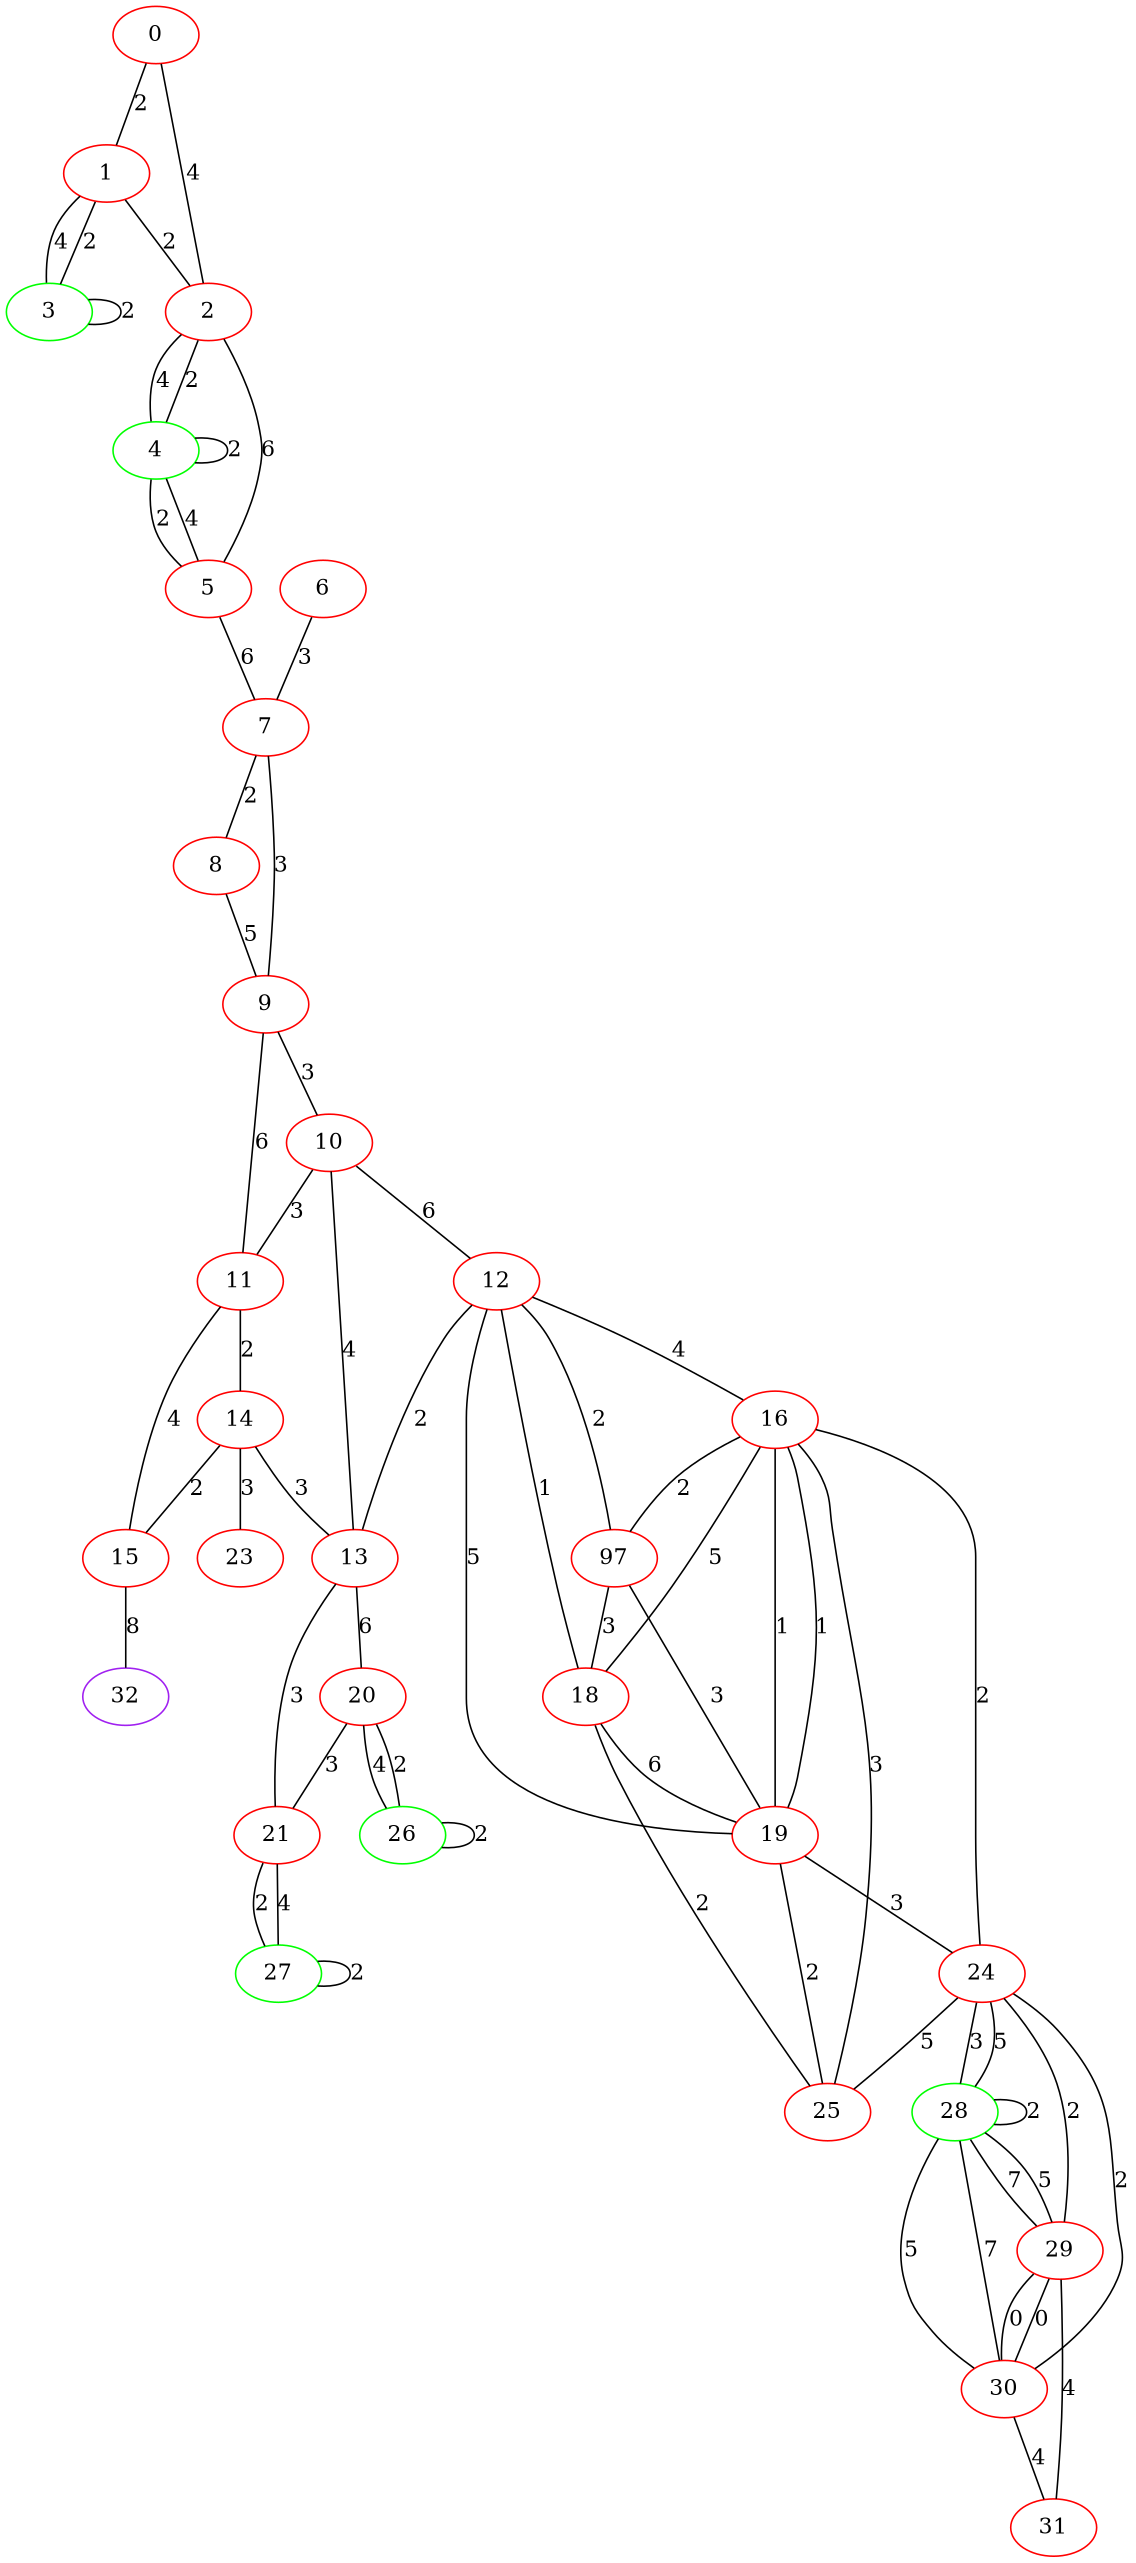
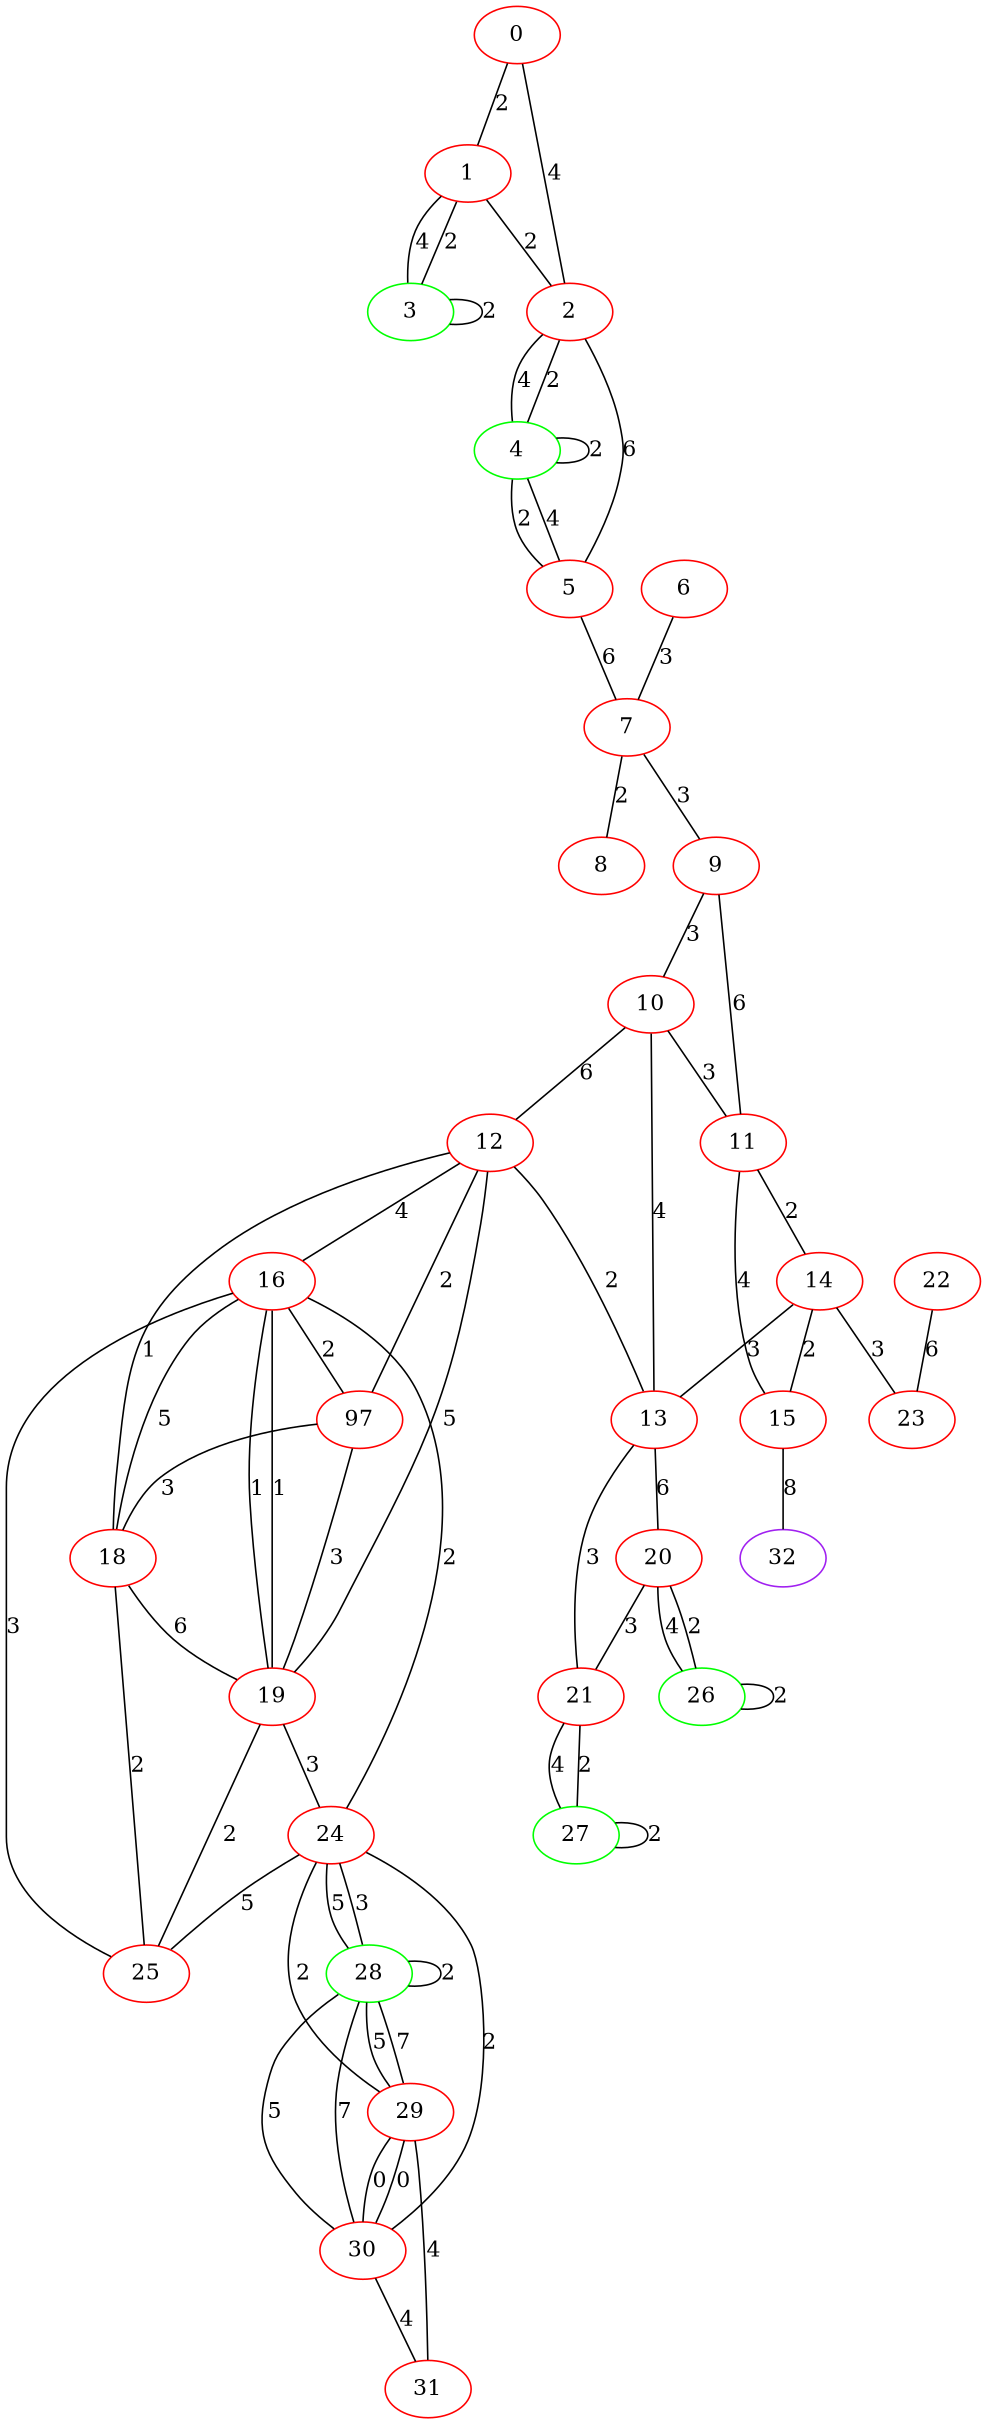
edge "8" -- "9": removed, label "5"
node "22": added
